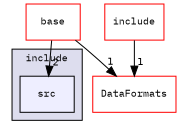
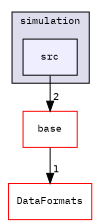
node "include": removed
edge "base" -> "src": reversed
cluster "include": label "include" -> "simulation"
